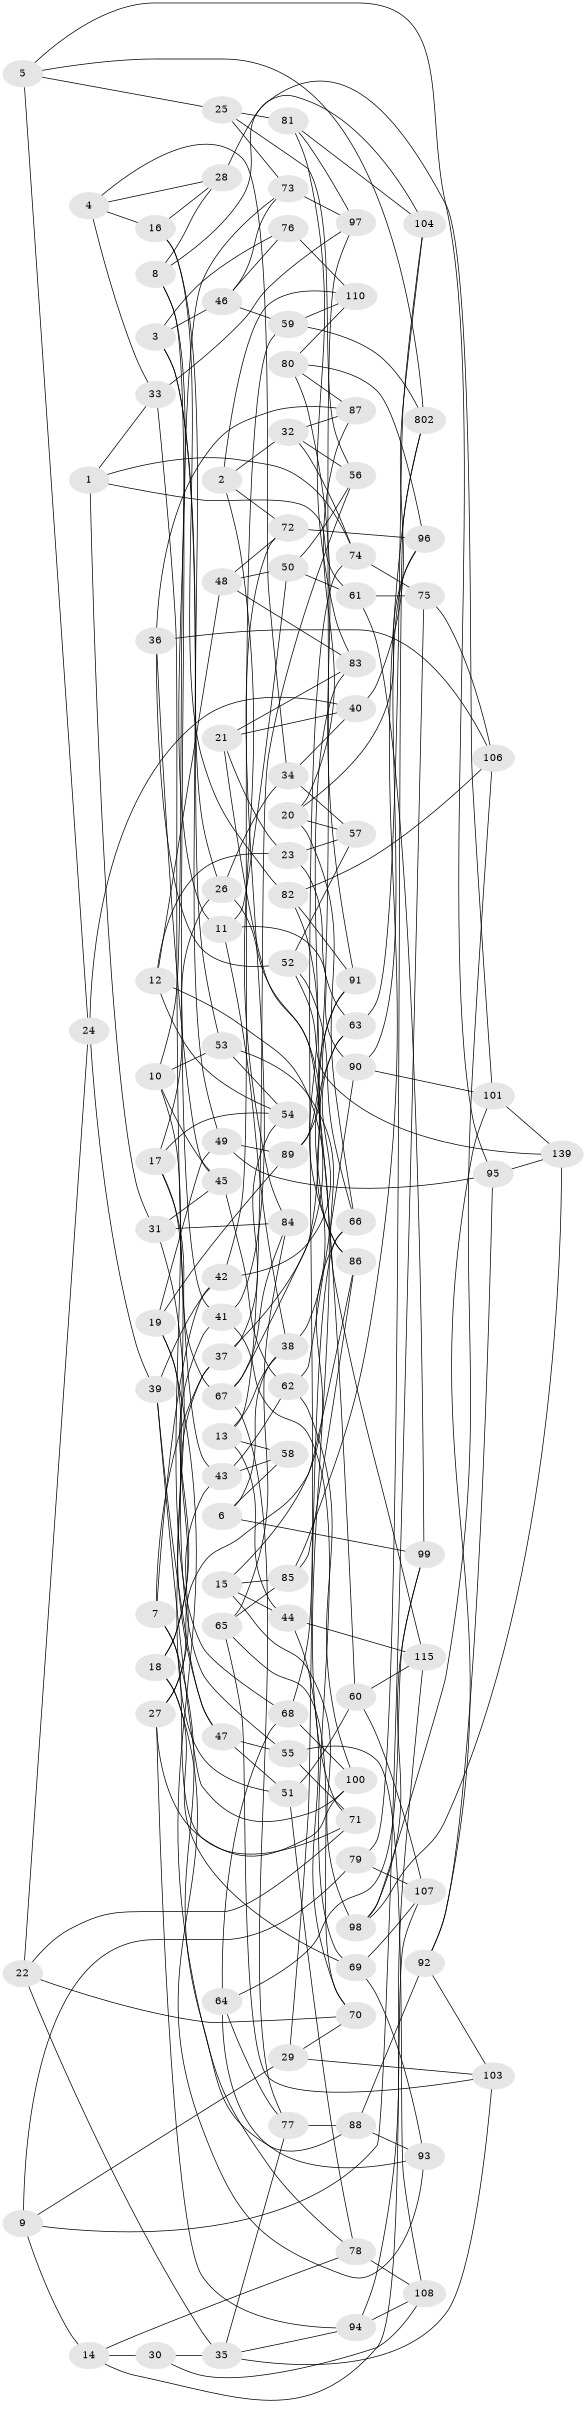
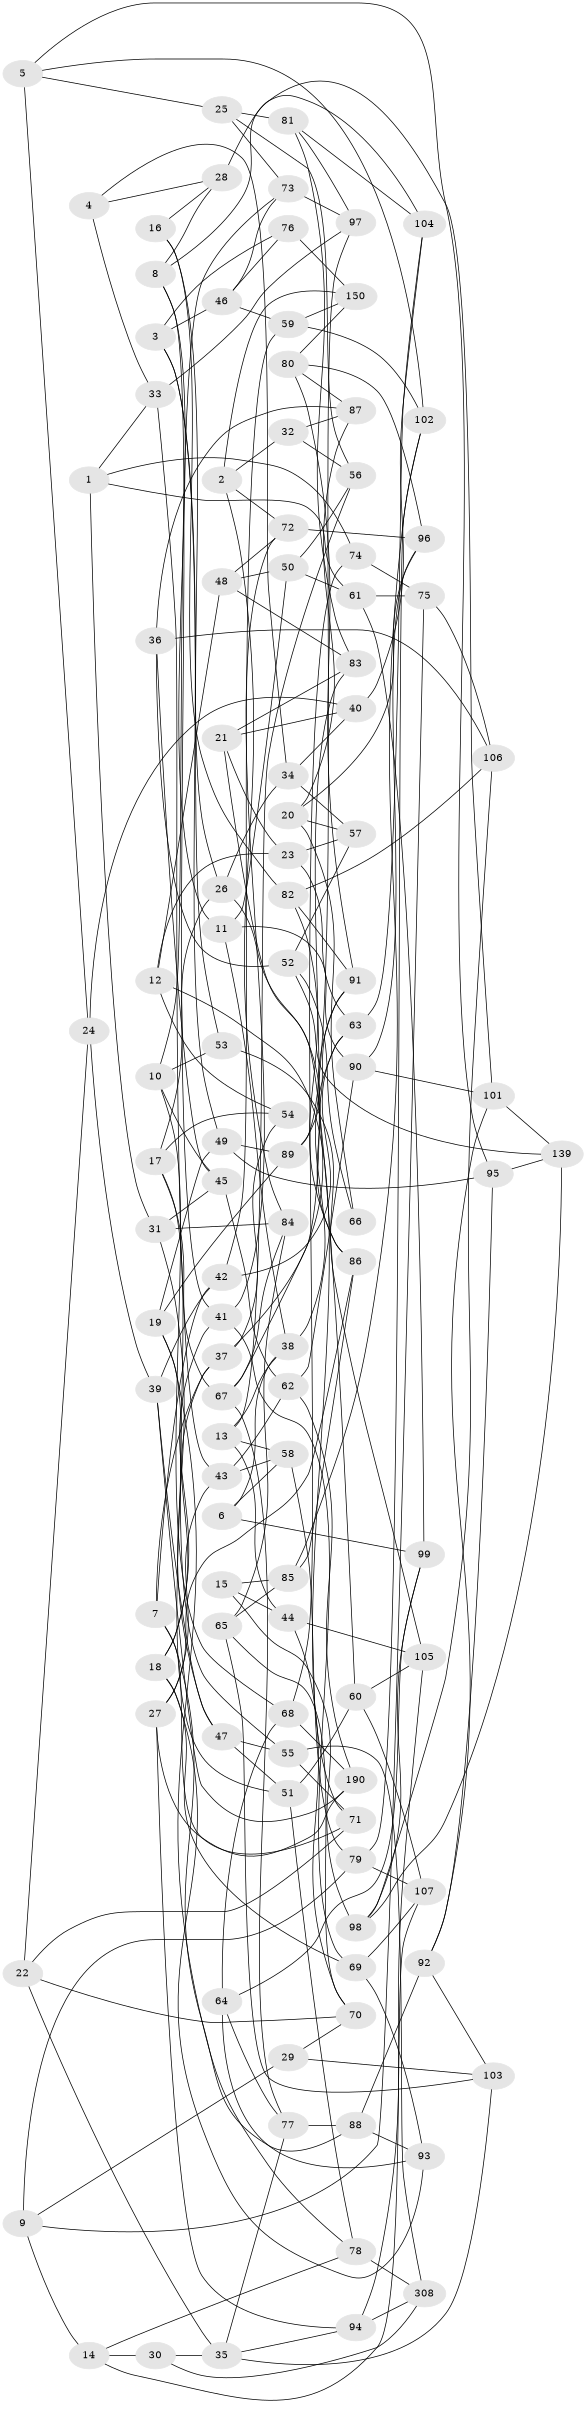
edge "4" -- "16": removed
node "110": label "110" -> "150"
node "802": label "802" -> "102"
edge "32" -- "74": removed
edge "53" -- "54": removed
edge "66" -- "15": removed
node "115": label "115" -> "105"
edge "58" -- "79": added
edge "66" -- "29": removed
node "100": label "100" -> "190"
node "108": label "108" -> "308"
